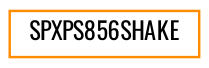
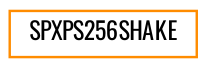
node "SPXPS856SHAKE": label "SPXPS856SHAKE" -> "SPXPS256SHAKE"
